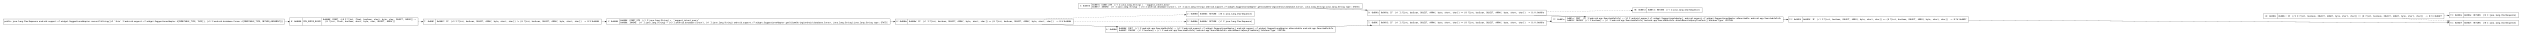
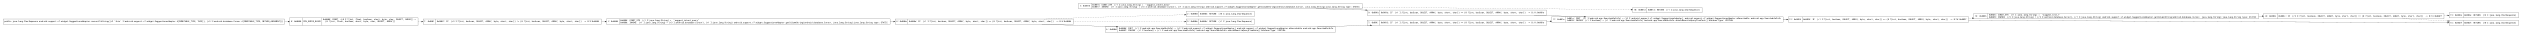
edge "9: 0x001b" -> "10: 0x001d": now "8: 0x0015" -> "10: 0x001d"
node "13: 0x0026": added
